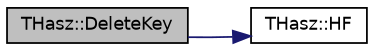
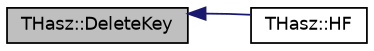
edge "THasz::DeleteKey" -> "THasz::HF": reversed
